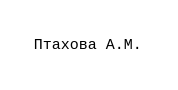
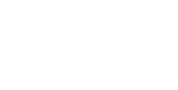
node "Птахова А.М.": removed
